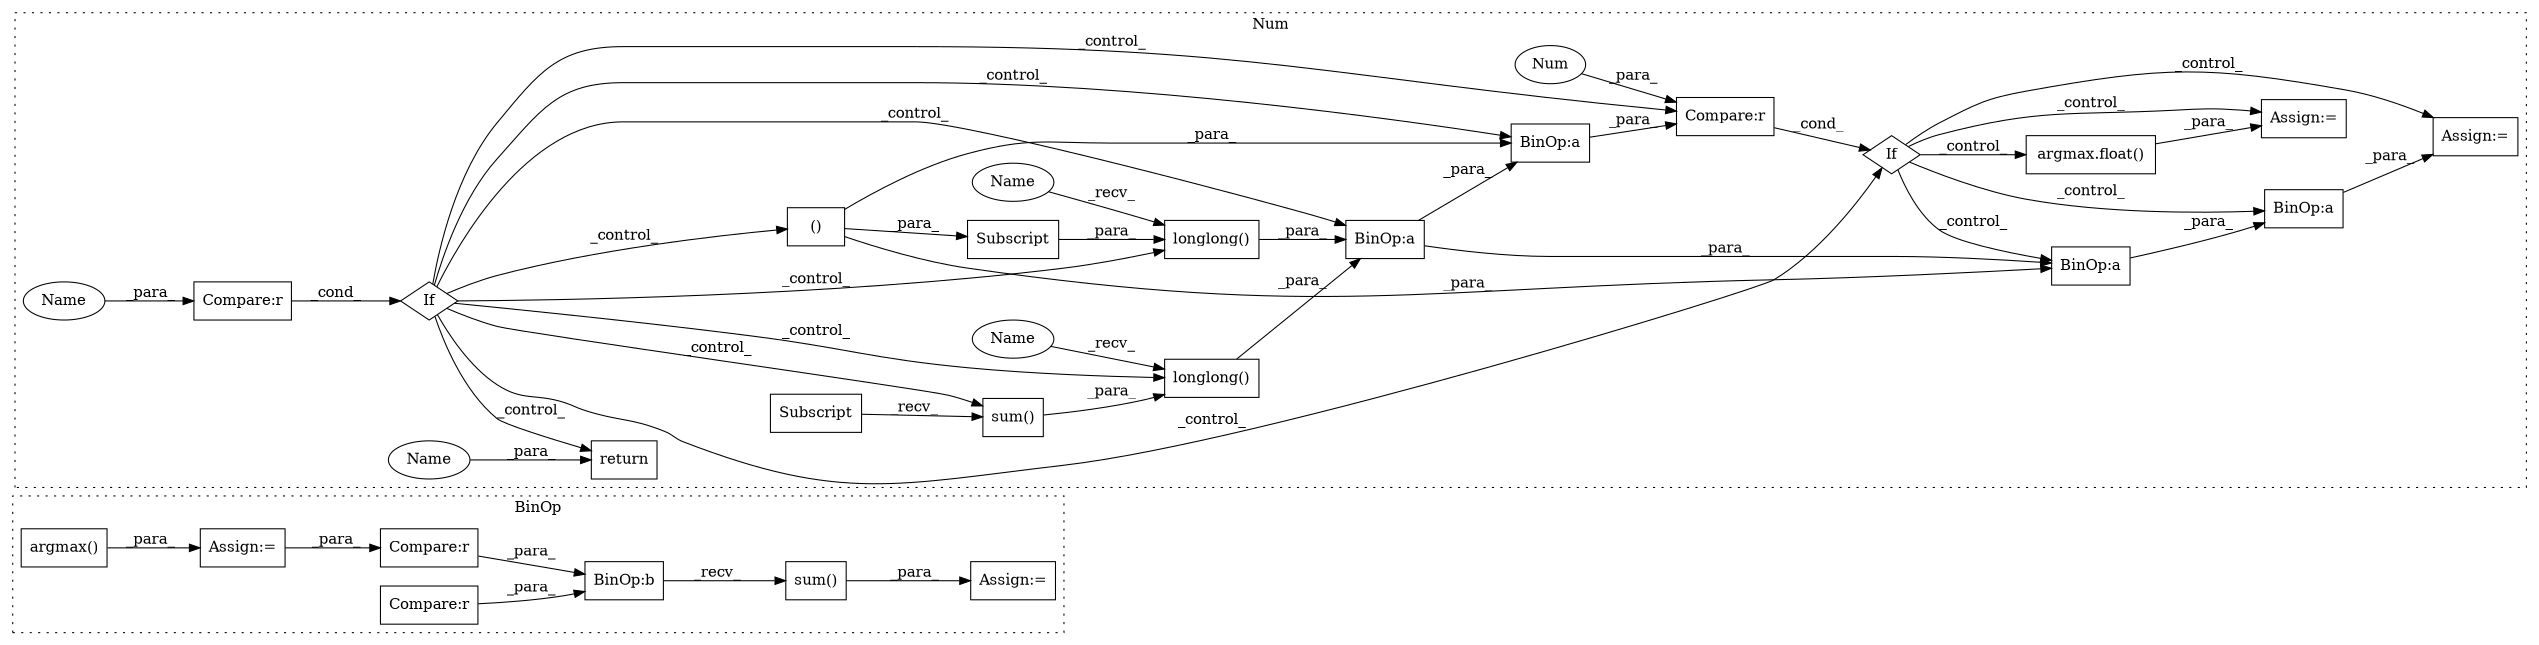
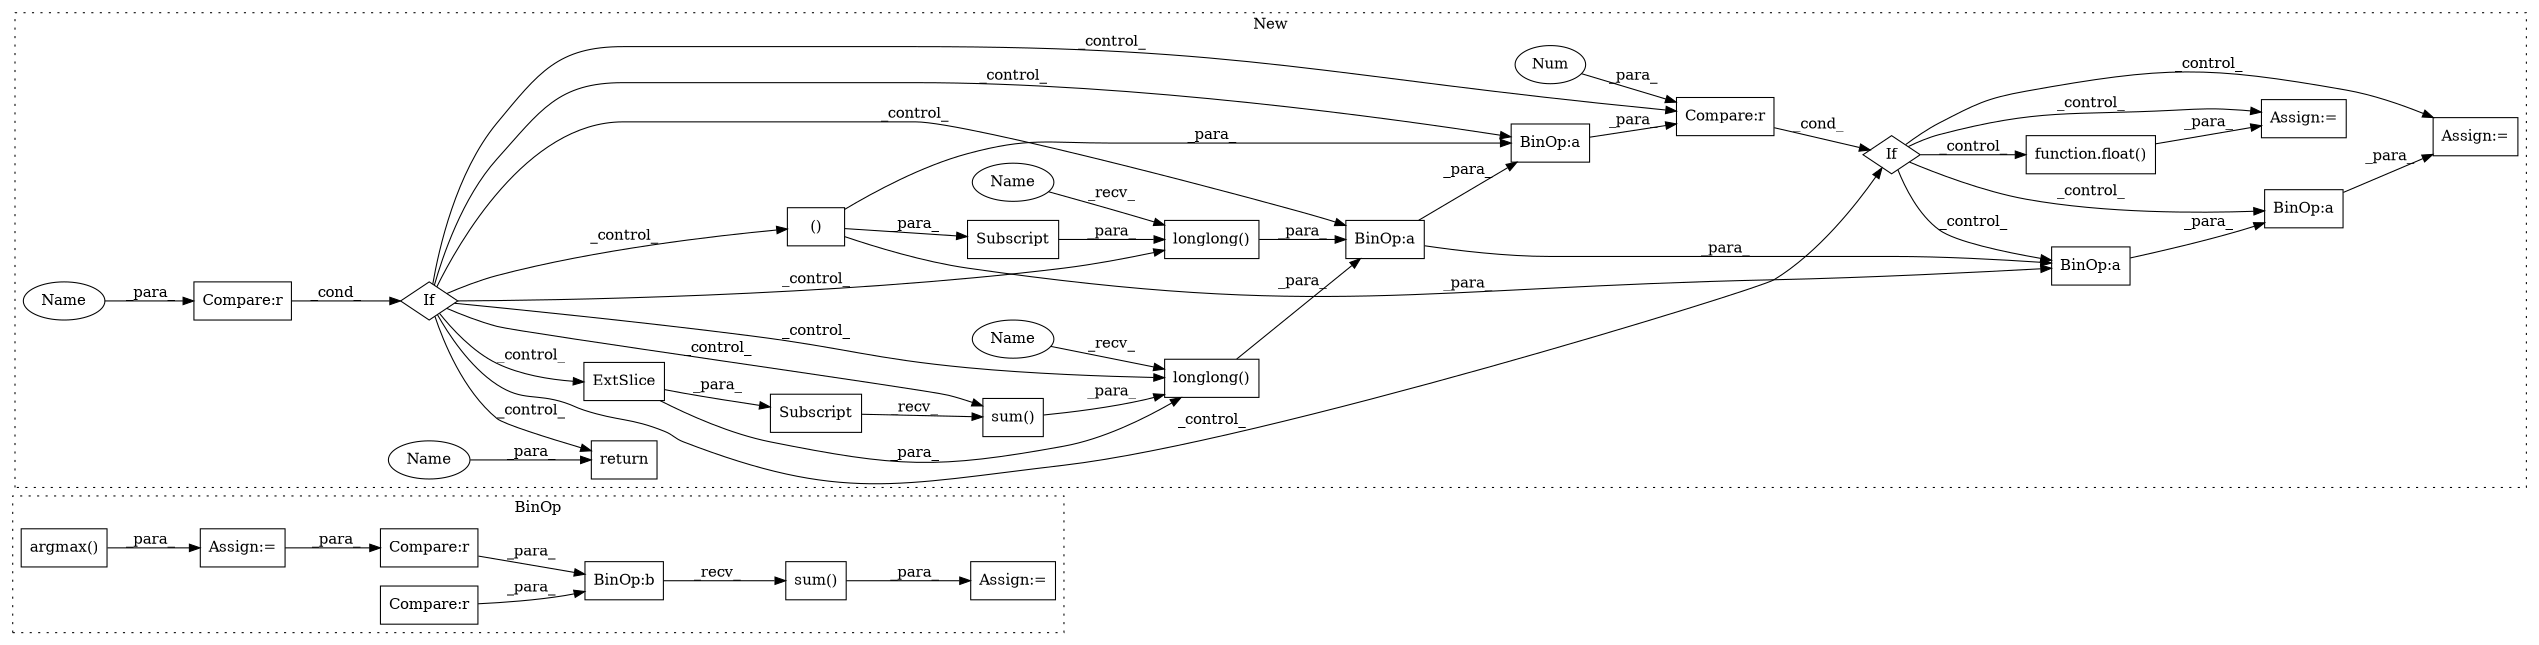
cluster "Num": label "Num" -> "New"
node "argmax.float()": label "argmax.float()" -> "function.float()"
node "ExtSlice": added
